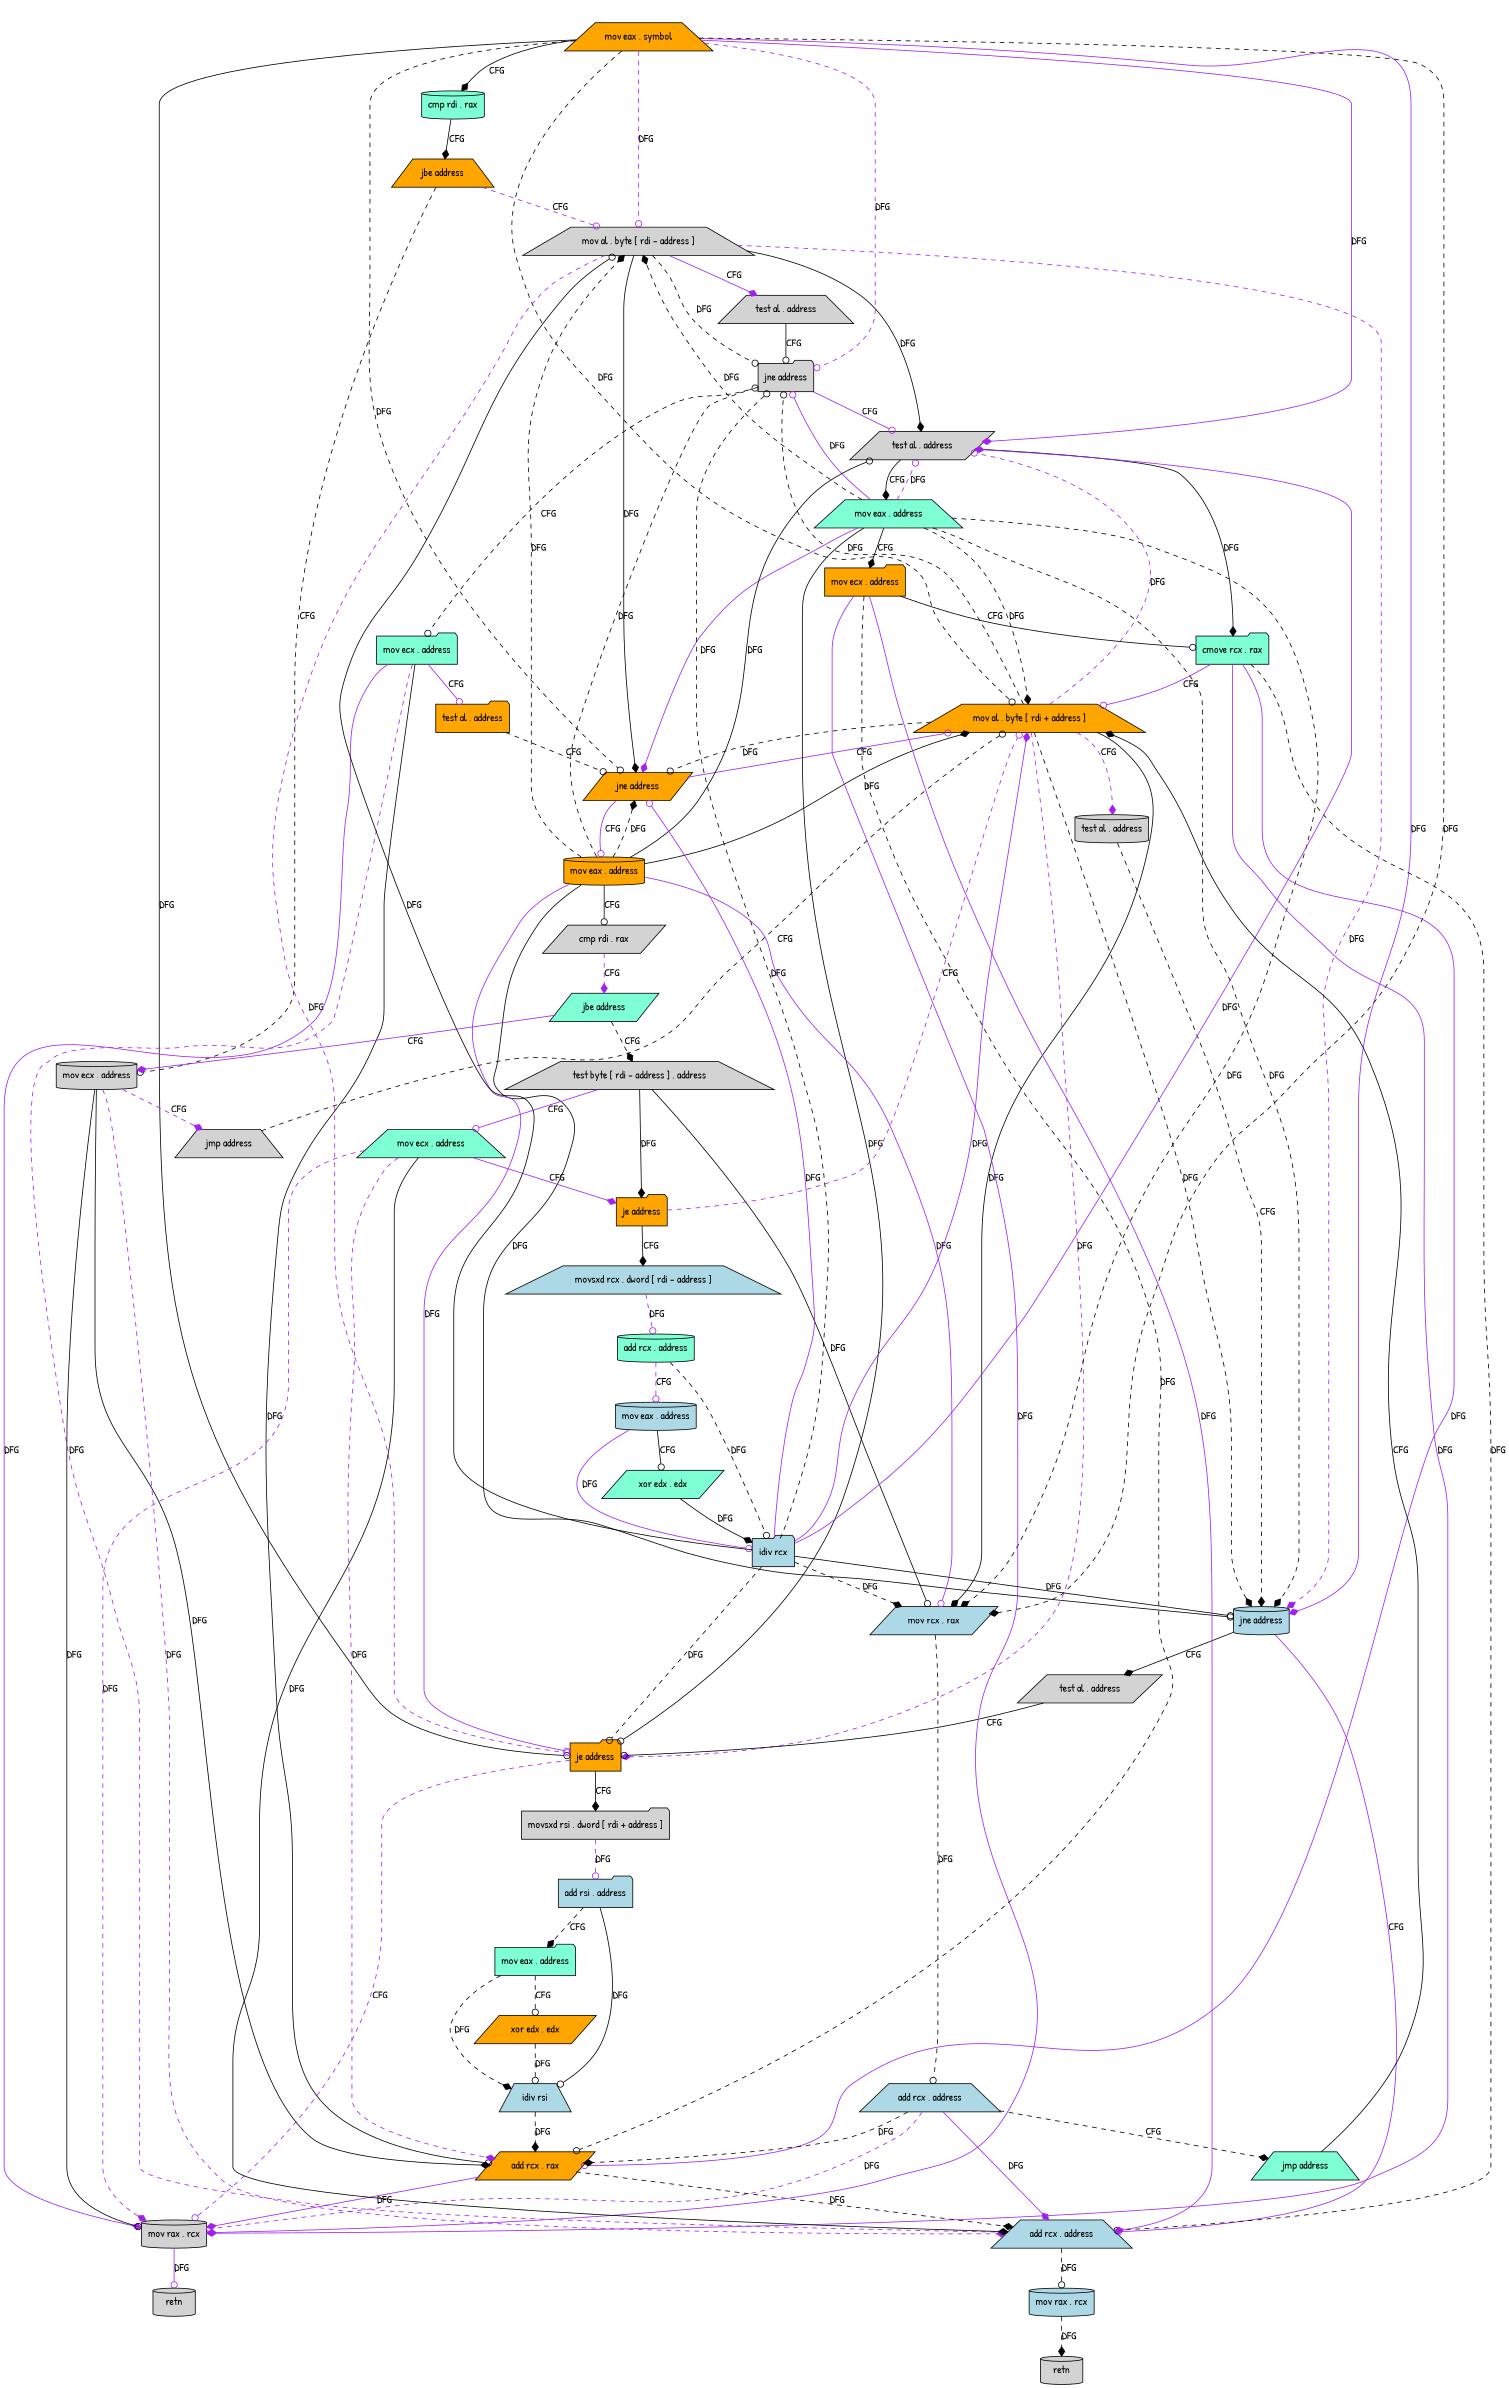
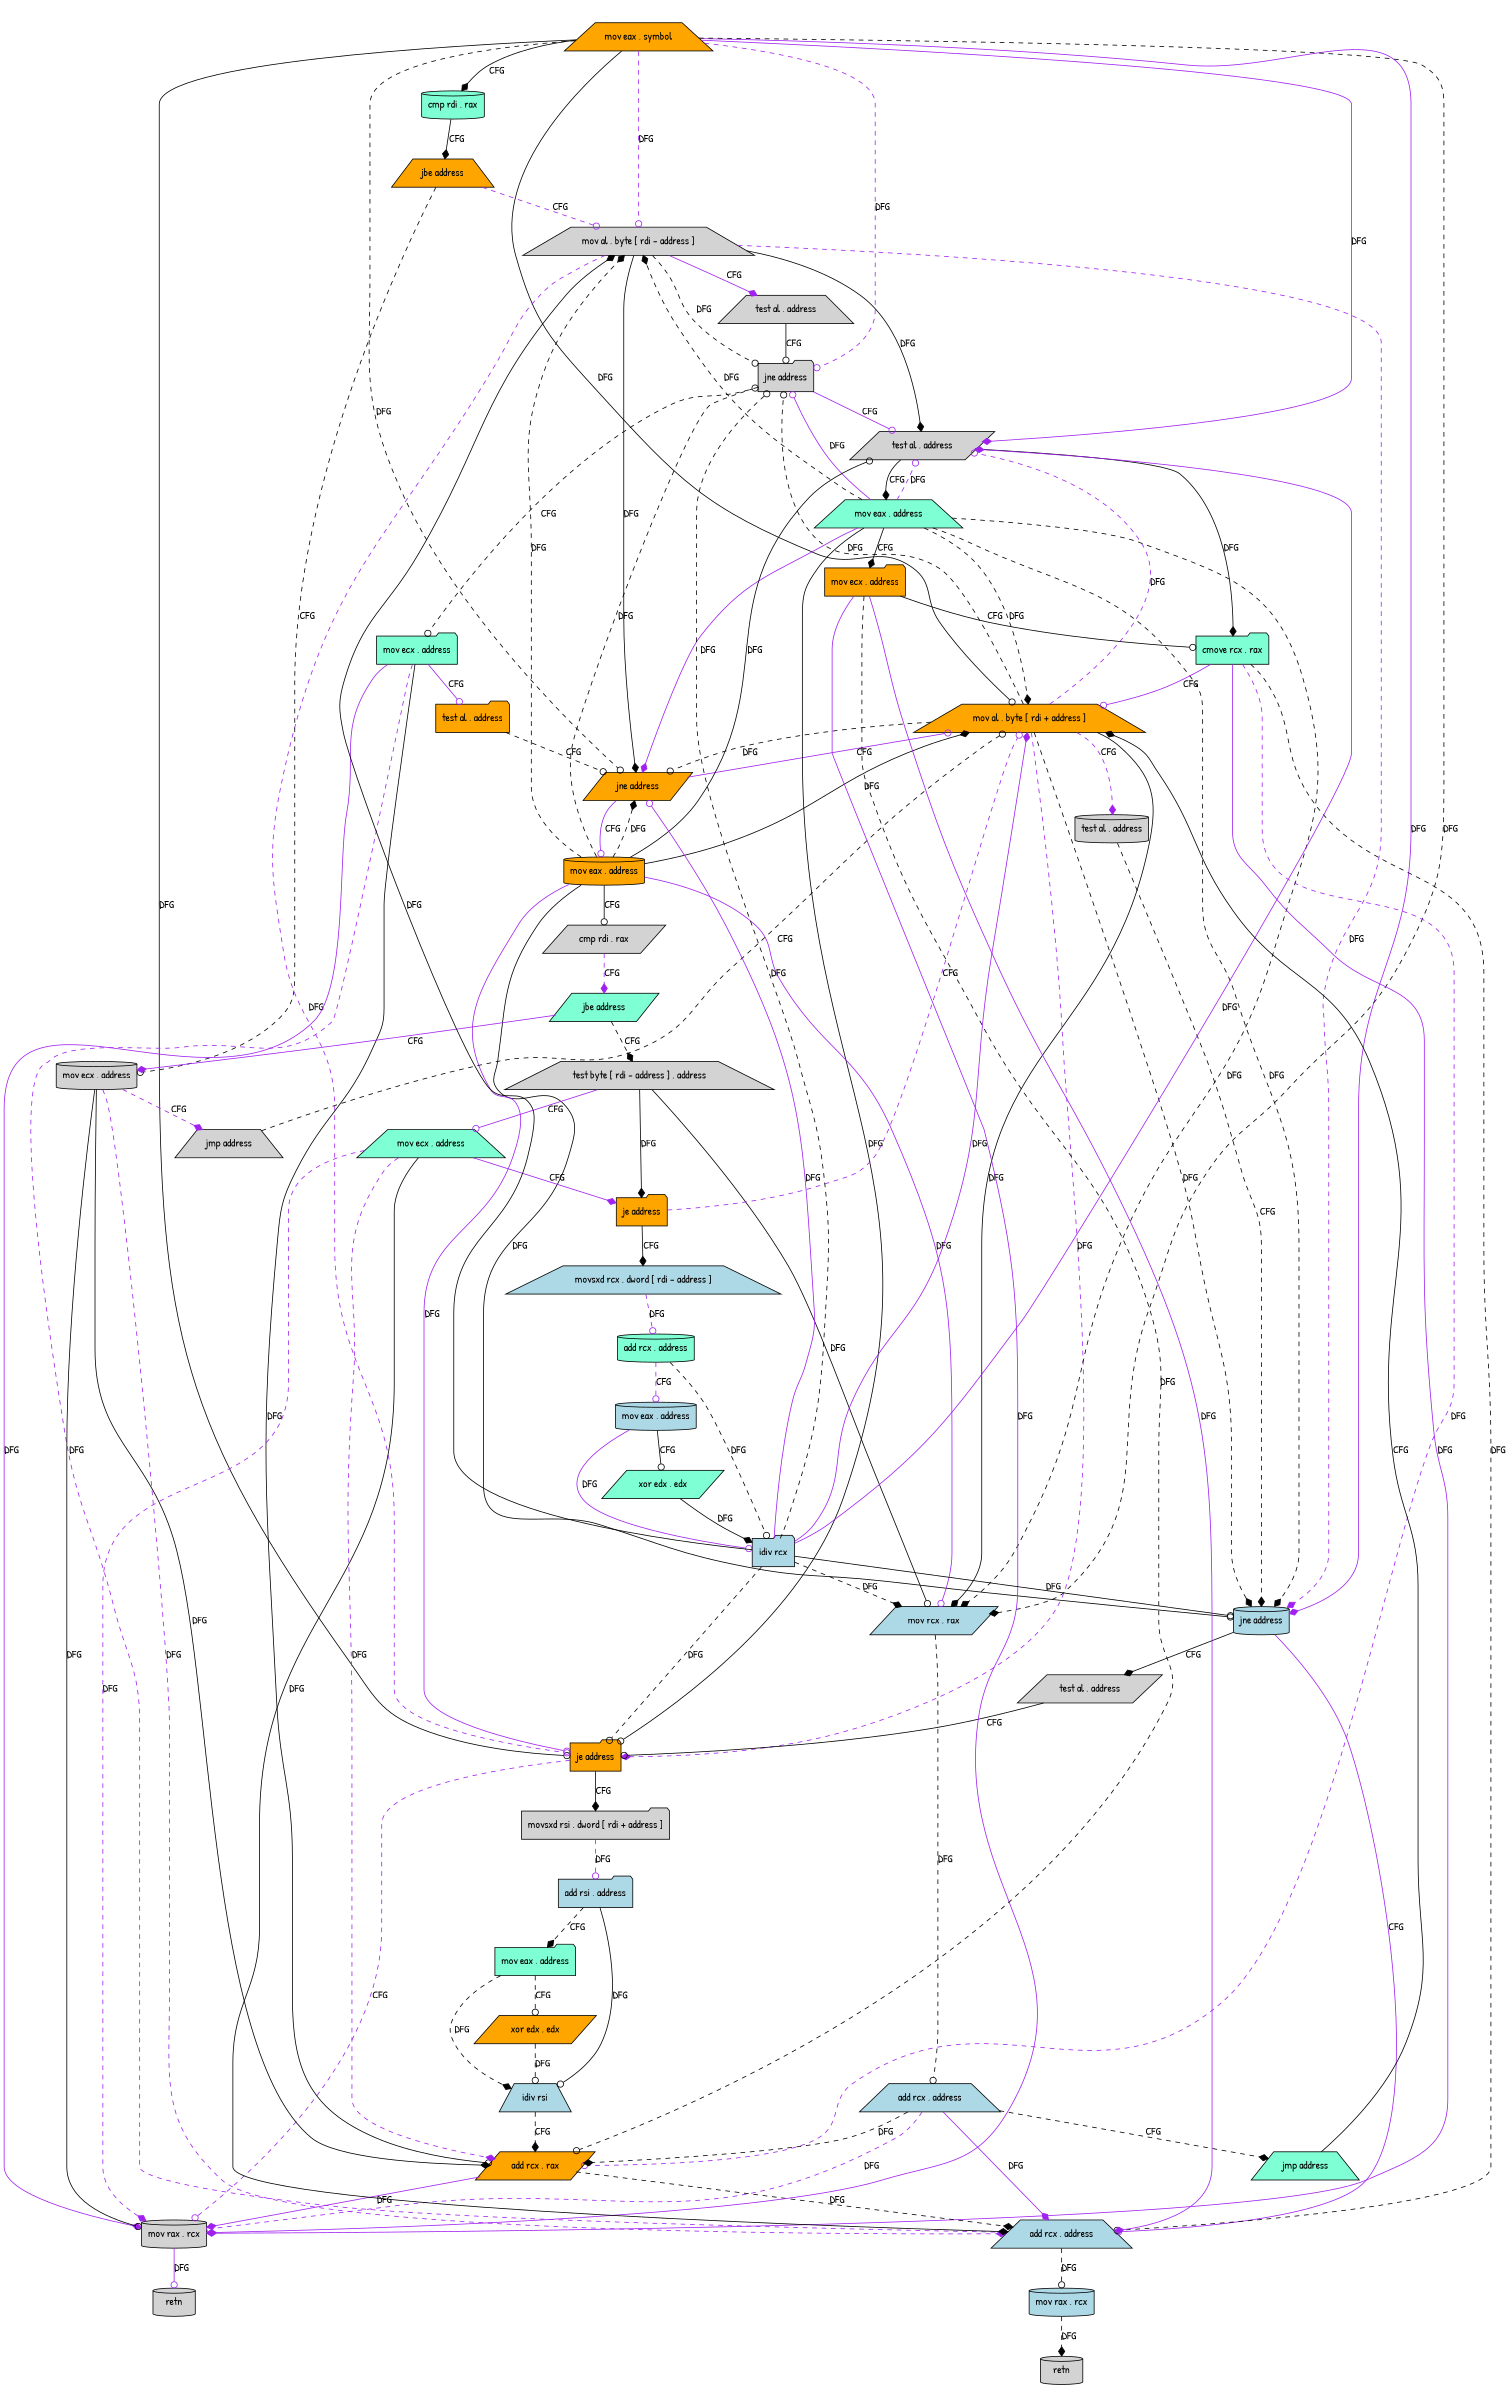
edge "mov eax , symbol" -> "mov al , byte [ rdi + address ]": style dashed -> solid
edge "idiv rcx" -> "mov al , byte [ rdi - address ]": arrowhead odot -> diamond
edge "cmove rcx , rax" -> "add rcx , rax": style solid -> dashed
edge "idiv rsi" -> "add rcx , rax": label "DFG" -> "CFG"
